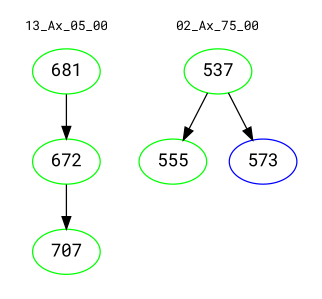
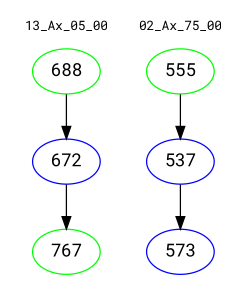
node "681": label "681" -> "688"
node "537": color green -> blue
edge "537" -> "555": reversed
node "672": color green -> blue
node "707": label "707" -> "767"
